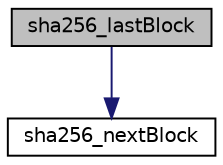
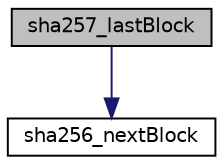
node "sha256_lastBlock": label "sha256_lastBlock" -> "sha257_lastBlock"
